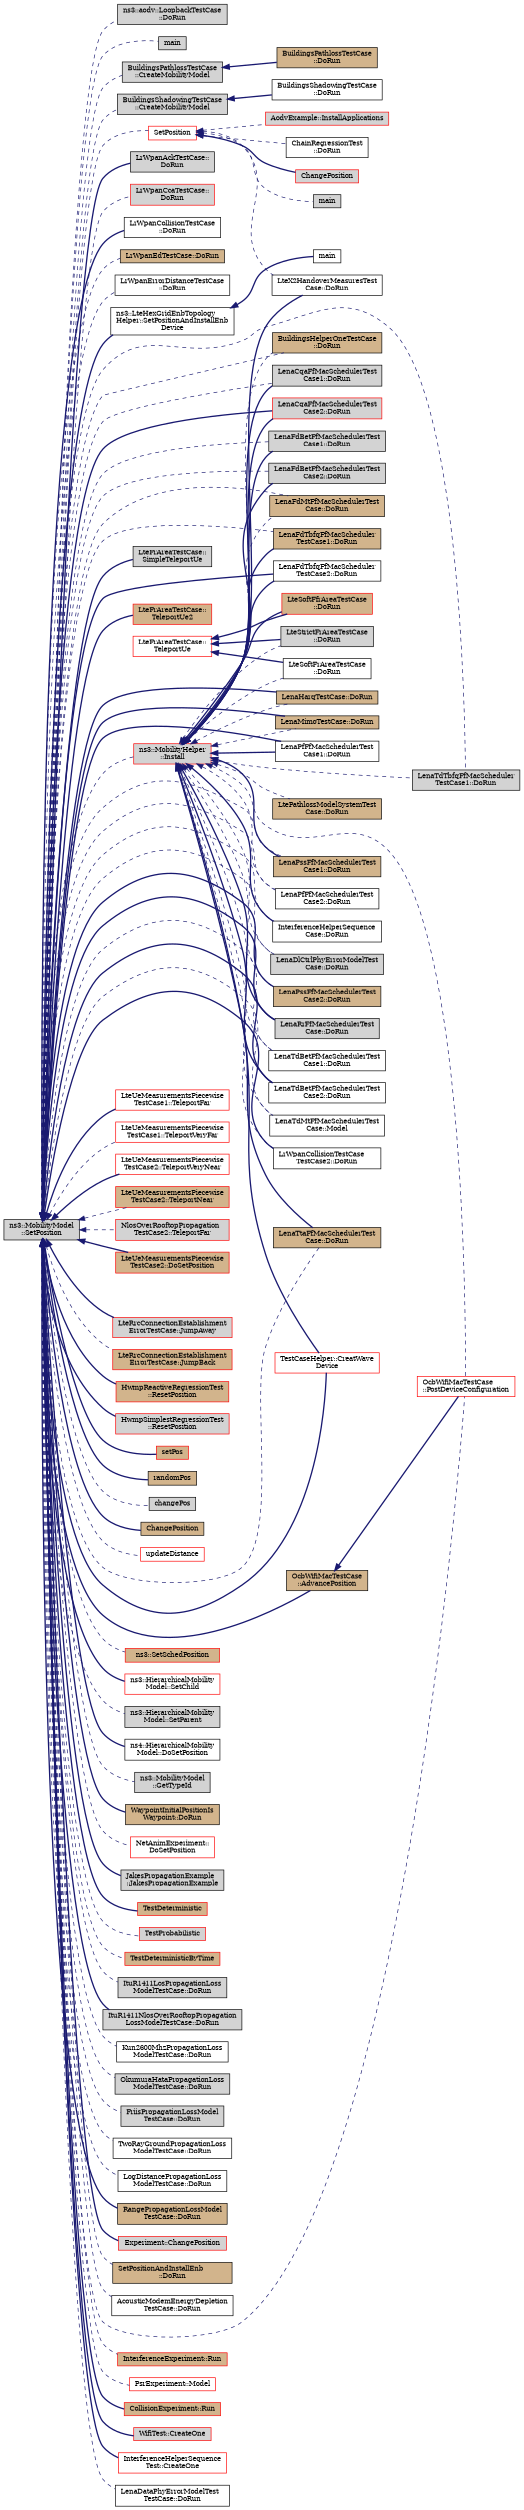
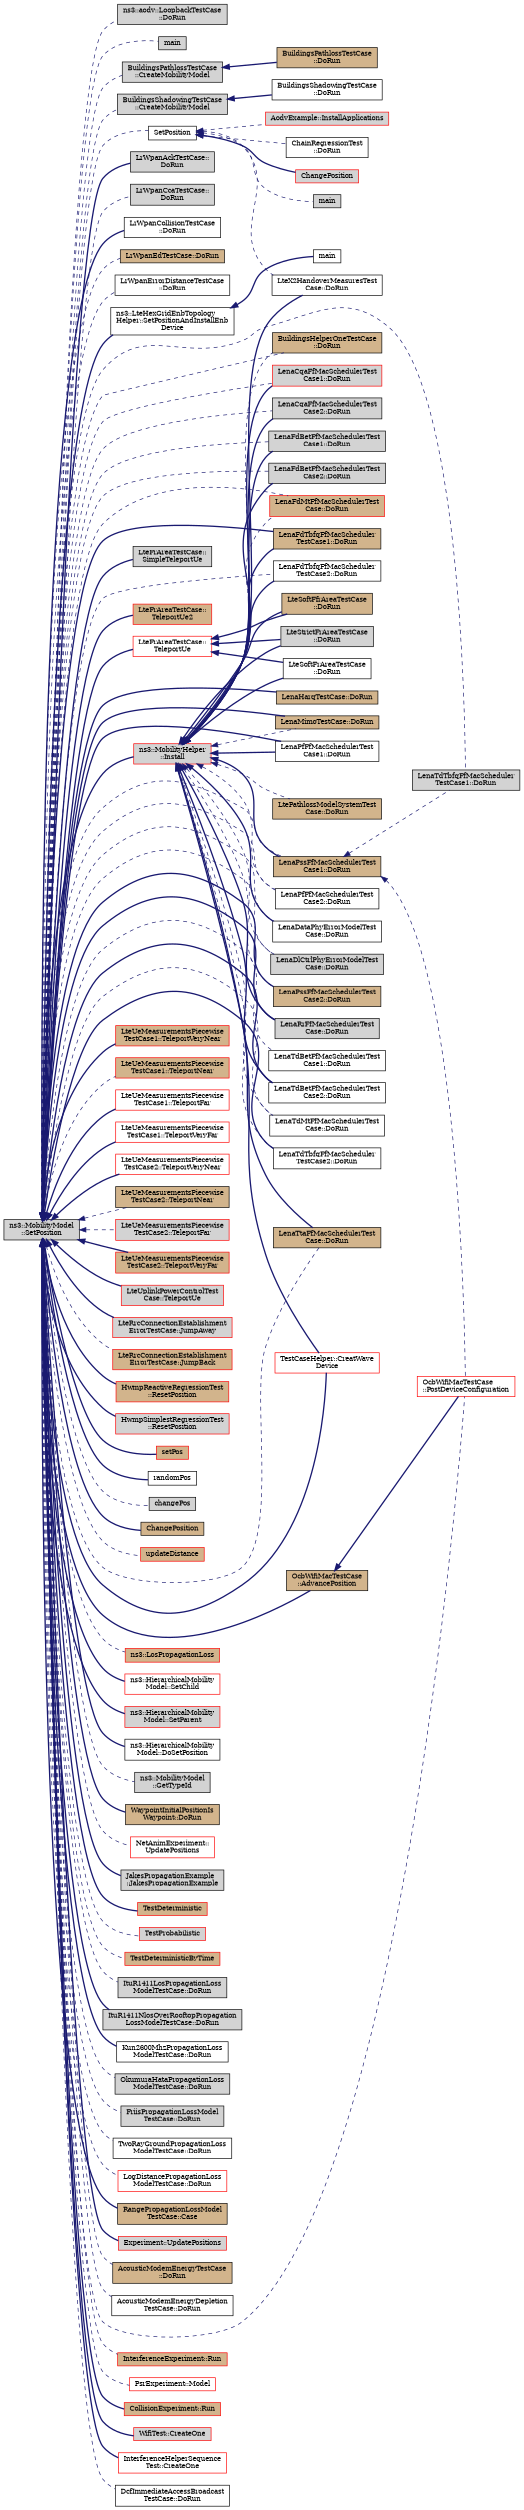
node "SetPosition": color red -> black
node "LrWpanCcaTestCase:: DoRun": color red -> black
node "LenaCqaFfMacSchedulerTest Case1::DoRun": color black -> red
node "LenaCqaFfMacSchedulerTest Case2::DoRun": color red -> black
node "LenaFdMtFfMacSchedulerTest Case::DoRun": color black -> red
edge "LenaCqaFfMacSchedulerTest Case2::DoRun" -> "ns3::MobilityModel ::SetPosition": style bold -> dashed
node "LteSoftFfrAreaTestCase ::DoRun": color red -> black
edge "LenaFdTbfqFfMacScheduler TestCase2::DoRun" -> "ns3::MobilityModel ::SetPosition": style bold -> dashed
edge "LteStrictFrAreaTestCase ::DoRun" -> "ns3::MobilityHelper ::Install": style dashed -> bold
edge "LteSoftFrAreaTestCase ::DoRun" -> "ns3::MobilityHelper ::Install": style dashed -> bold
edge "LenaHarqTestCase::DoRun" -> "ns3::MobilityHelper ::Install": removed
edge "LenaTdTbfqFfMacScheduler TestCase1::DoRun" -> "ns3::MobilityHelper ::Install": now "LenaTdTbfqFfMacScheduler TestCase1::DoRun" -> "LenaPssFfMacSchedulerTest Case1::DoRun"
edge "LteFrAreaTestCase:: TeleportUe" -> "ns3::MobilityModel ::SetPosition": added
edge "LenaFdTbfqFfMacScheduler TestCase1::DoRun" -> "ns3::MobilityModel ::SetPosition": style dashed -> bold
edge "LenaTdBetFfMacSchedulerTest Case1::DoRun" -> "ns3::MobilityHelper ::Install": removed
node "InterferenceHelperSequence Case::DoRun": label "InterferenceHelperSequence Case::DoRun" -> "LenaDataPhyErrorModelTest Case::DoRun"
edge "ns3::MobilityHelper ::Install" -> "ns3::MobilityModel ::SetPosition": style dashed -> bold
edge "OcbWifiMacTestCase ::PostDeviceConfiguration" -> "ns3::MobilityHelper ::Install": now "OcbWifiMacTestCase ::PostDeviceConfiguration" -> "LenaPssFfMacSchedulerTest Case1::DoRun"
node "LteUeMeasurementsPiecewise TestCase1::TeleportVeryNear": added
node "LteUeMeasurementsPiecewise TestCase1::TeleportNear": added
node "LenaTdMtFfMacSchedulerTest Case::Model": label "LenaTdMtFfMacSchedulerTest Case::Model" -> "LenaTdMtFfMacSchedulerTest Case::DoRun"
node "LrWpanCollisionTestCase TestCase2::DoRun": label "LrWpanCollisionTestCase TestCase2::DoRun" -> "LenaTdTbfqFfMacScheduler TestCase2::DoRun"
edge "LteUeMeasurementsPiecewise TestCase1::TeleportVeryFar" -> "ns3::MobilityModel ::SetPosition": style dashed -> bold
node "LteUeMeasurementsPiecewise TestCase2::TeleportNear": color red -> black
node "NlosOverRooftopPropagation TestCase2::TeleportFar": label "NlosOverRooftopPropagation TestCase2::TeleportFar" -> "LteUeMeasurementsPiecewise TestCase2::TeleportFar"
node "LteUeMeasurementsPiecewise TestCase2::DoSetPosition": label "LteUeMeasurementsPiecewise TestCase2::DoSetPosition" -> "LteUeMeasurementsPiecewise TestCase2::TeleportVeryFar"
node "LteUplinkPowerControlTest Case::TeleportUe": added
node "randomPos": fillcolor tan -> white
edge "ns3::HierarchicalMobility Model::SetParent" -> "ns3::MobilityModel ::SetPosition": style dashed -> bold
node "updateDistance": fillcolor white -> tan
edge "Kun2600MhzPropagationLoss ModelTestCase::DoRun" -> "ns3::MobilityModel ::SetPosition": style dashed -> bold
node "ns3::SetSchedPosition": label "ns3::SetSchedPosition" -> "ns3::LosPropagationLoss"
node "ns3::HierarchicalMobility Model::SetParent": color black -> red
node "ns4::HierarchicalMobility Model::DoSetPosition": label "ns4::HierarchicalMobility Model::DoSetPosition" -> "ns3::HierarchicalMobility Model::DoSetPosition"
node "NetAnimExperiment:: DoSetPosition": label "NetAnimExperiment:: DoSetPosition" -> "NetAnimExperiment:: UpdatePositions"
node "LogDistancePropagationLoss ModelTestCase::DoRun": color black -> red
node "RangePropagationLossModel TestCase::DoRun": label "RangePropagationLossModel TestCase::DoRun" -> "RangePropagationLossModel TestCase::Case"
node "Experiment::ChangePosition": label "Experiment::ChangePosition" -> "Experiment::UpdatePositions"
node "SetPositionAndInstallEnb ::DoRun": label "SetPositionAndInstallEnb ::DoRun" -> "AcousticModemEnergyTestCase ::DoRun"
node "LenaDataPhyErrorModelTest TestCase::DoRun": label "LenaDataPhyErrorModelTest TestCase::DoRun" -> "DcfImmediateAccessBroadcast TestCase::DoRun"
